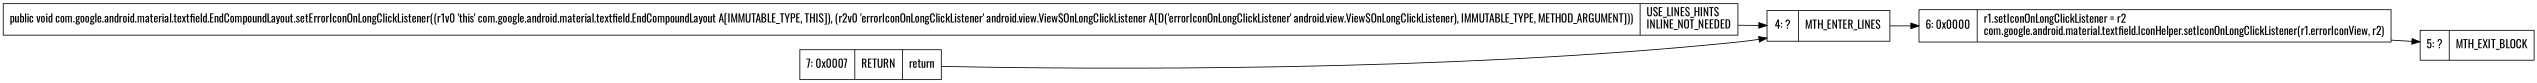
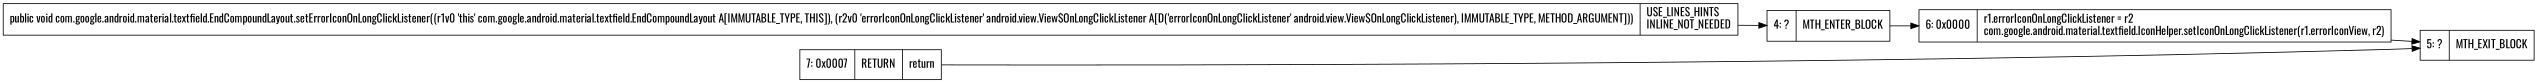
node "6: 0x0000": text "r1.setIconOnLongClickListener = r2" -> "r1.errorIconOnLongClickListener = r2"
node "4: ?": text "MTH_ENTER_LINES" -> "MTH_ENTER_BLOCK"
edge "7: 0x0007" -> "4: ?": now "7: 0x0007" -> "5: ?"
